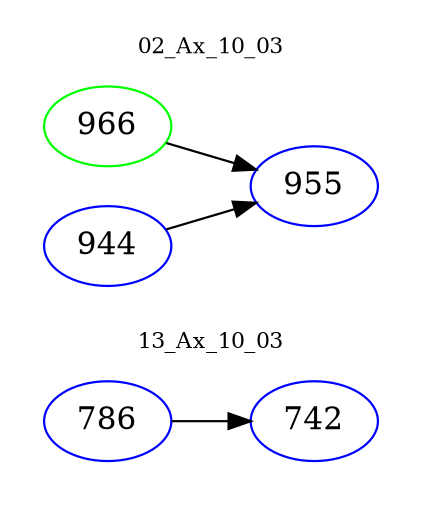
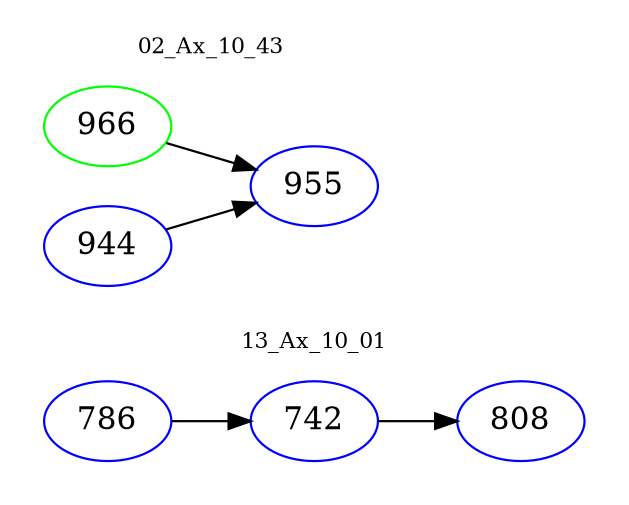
cluster "02_Ax_10_03": label "02_Ax_10_03" -> "02_Ax_10_43"
cluster "13_Ax_10_03": label "13_Ax_10_03" -> "13_Ax_10_01"
node "808": added
